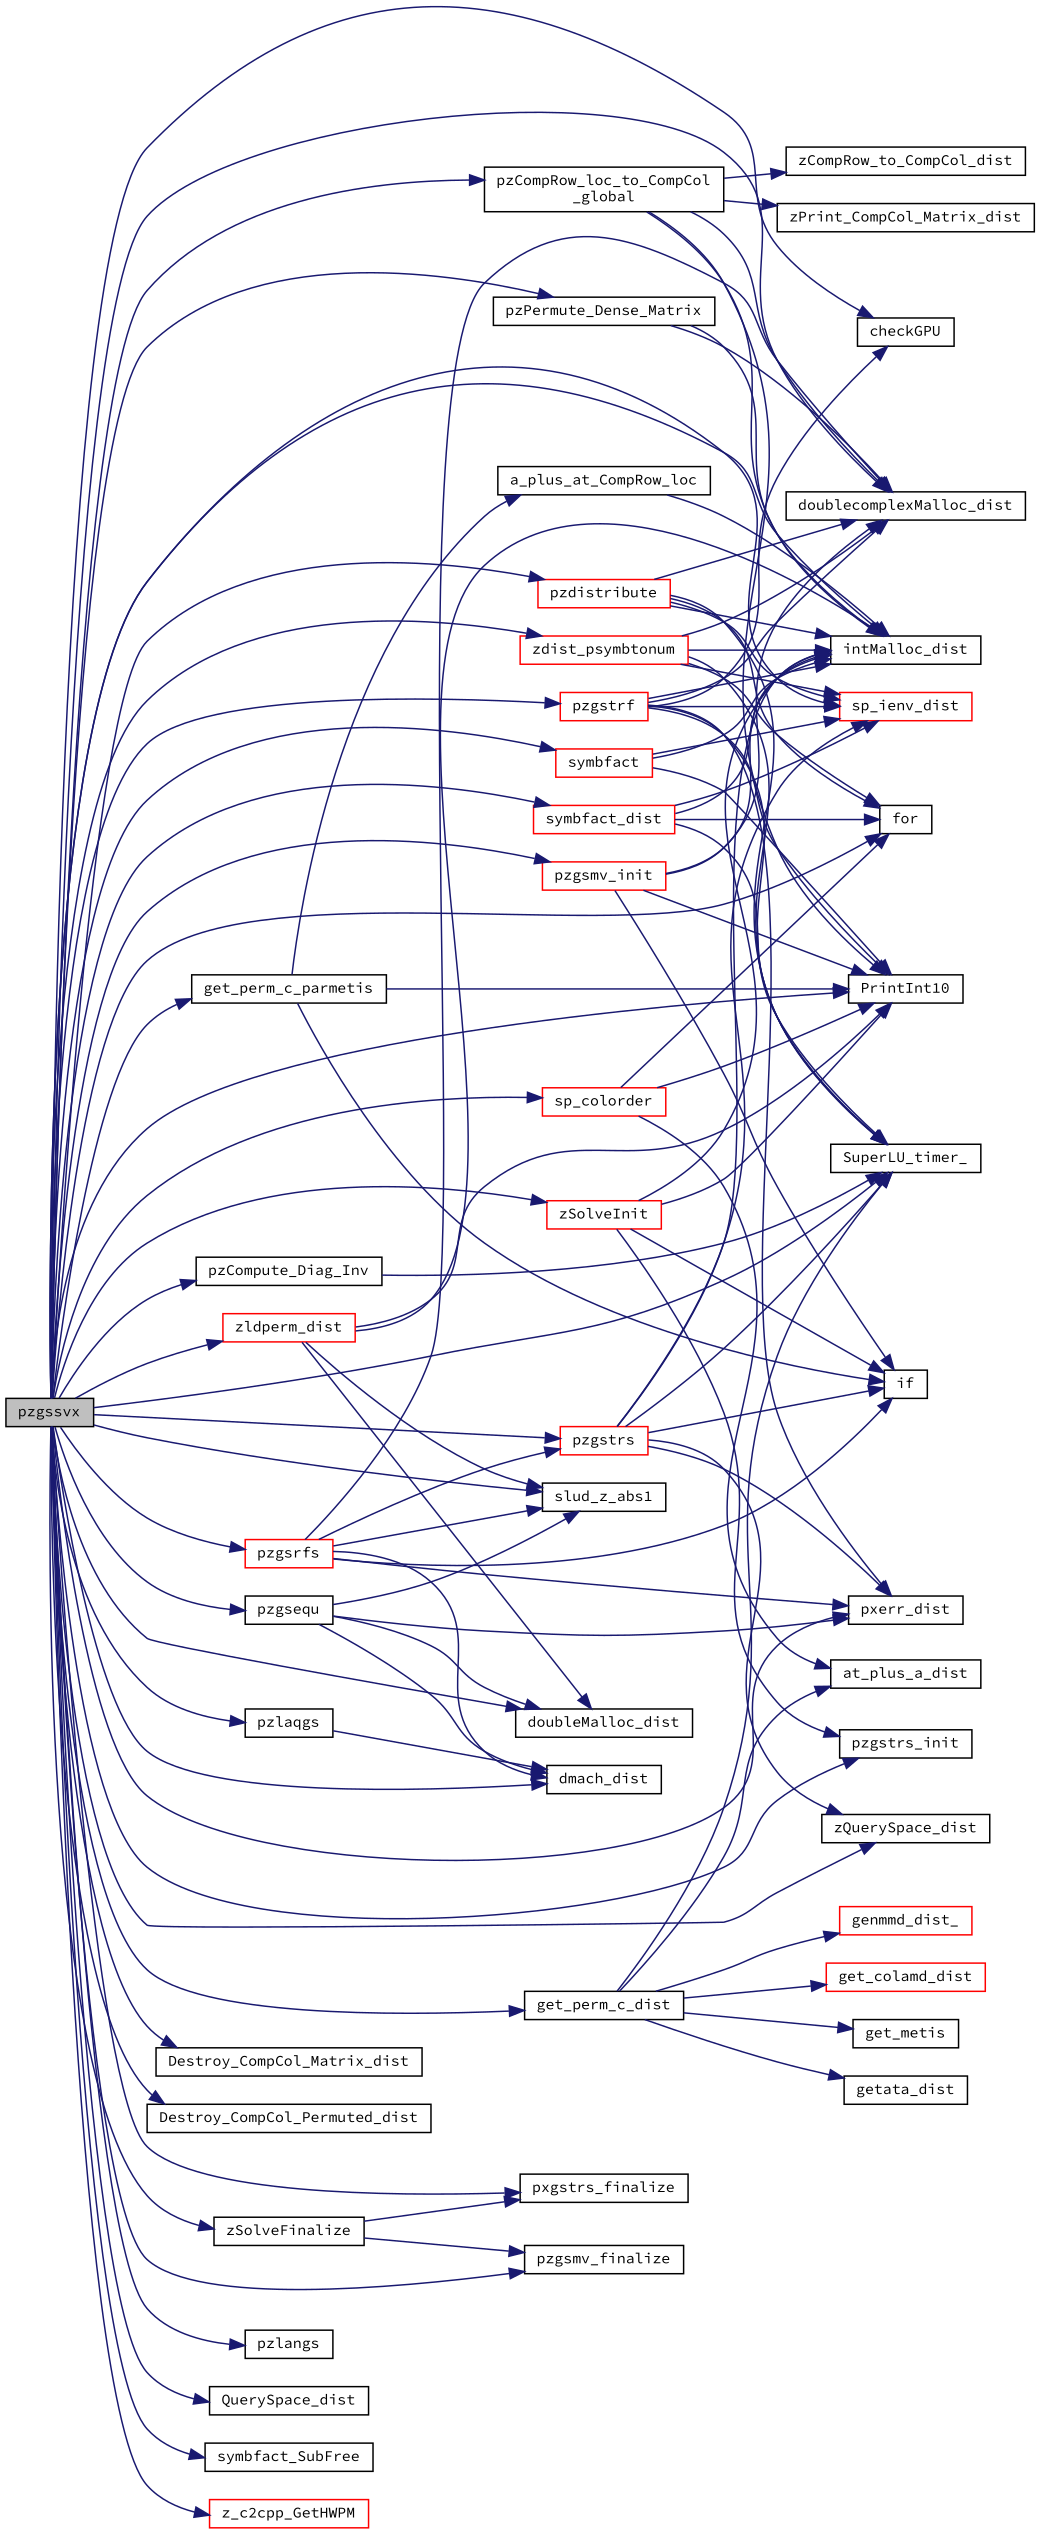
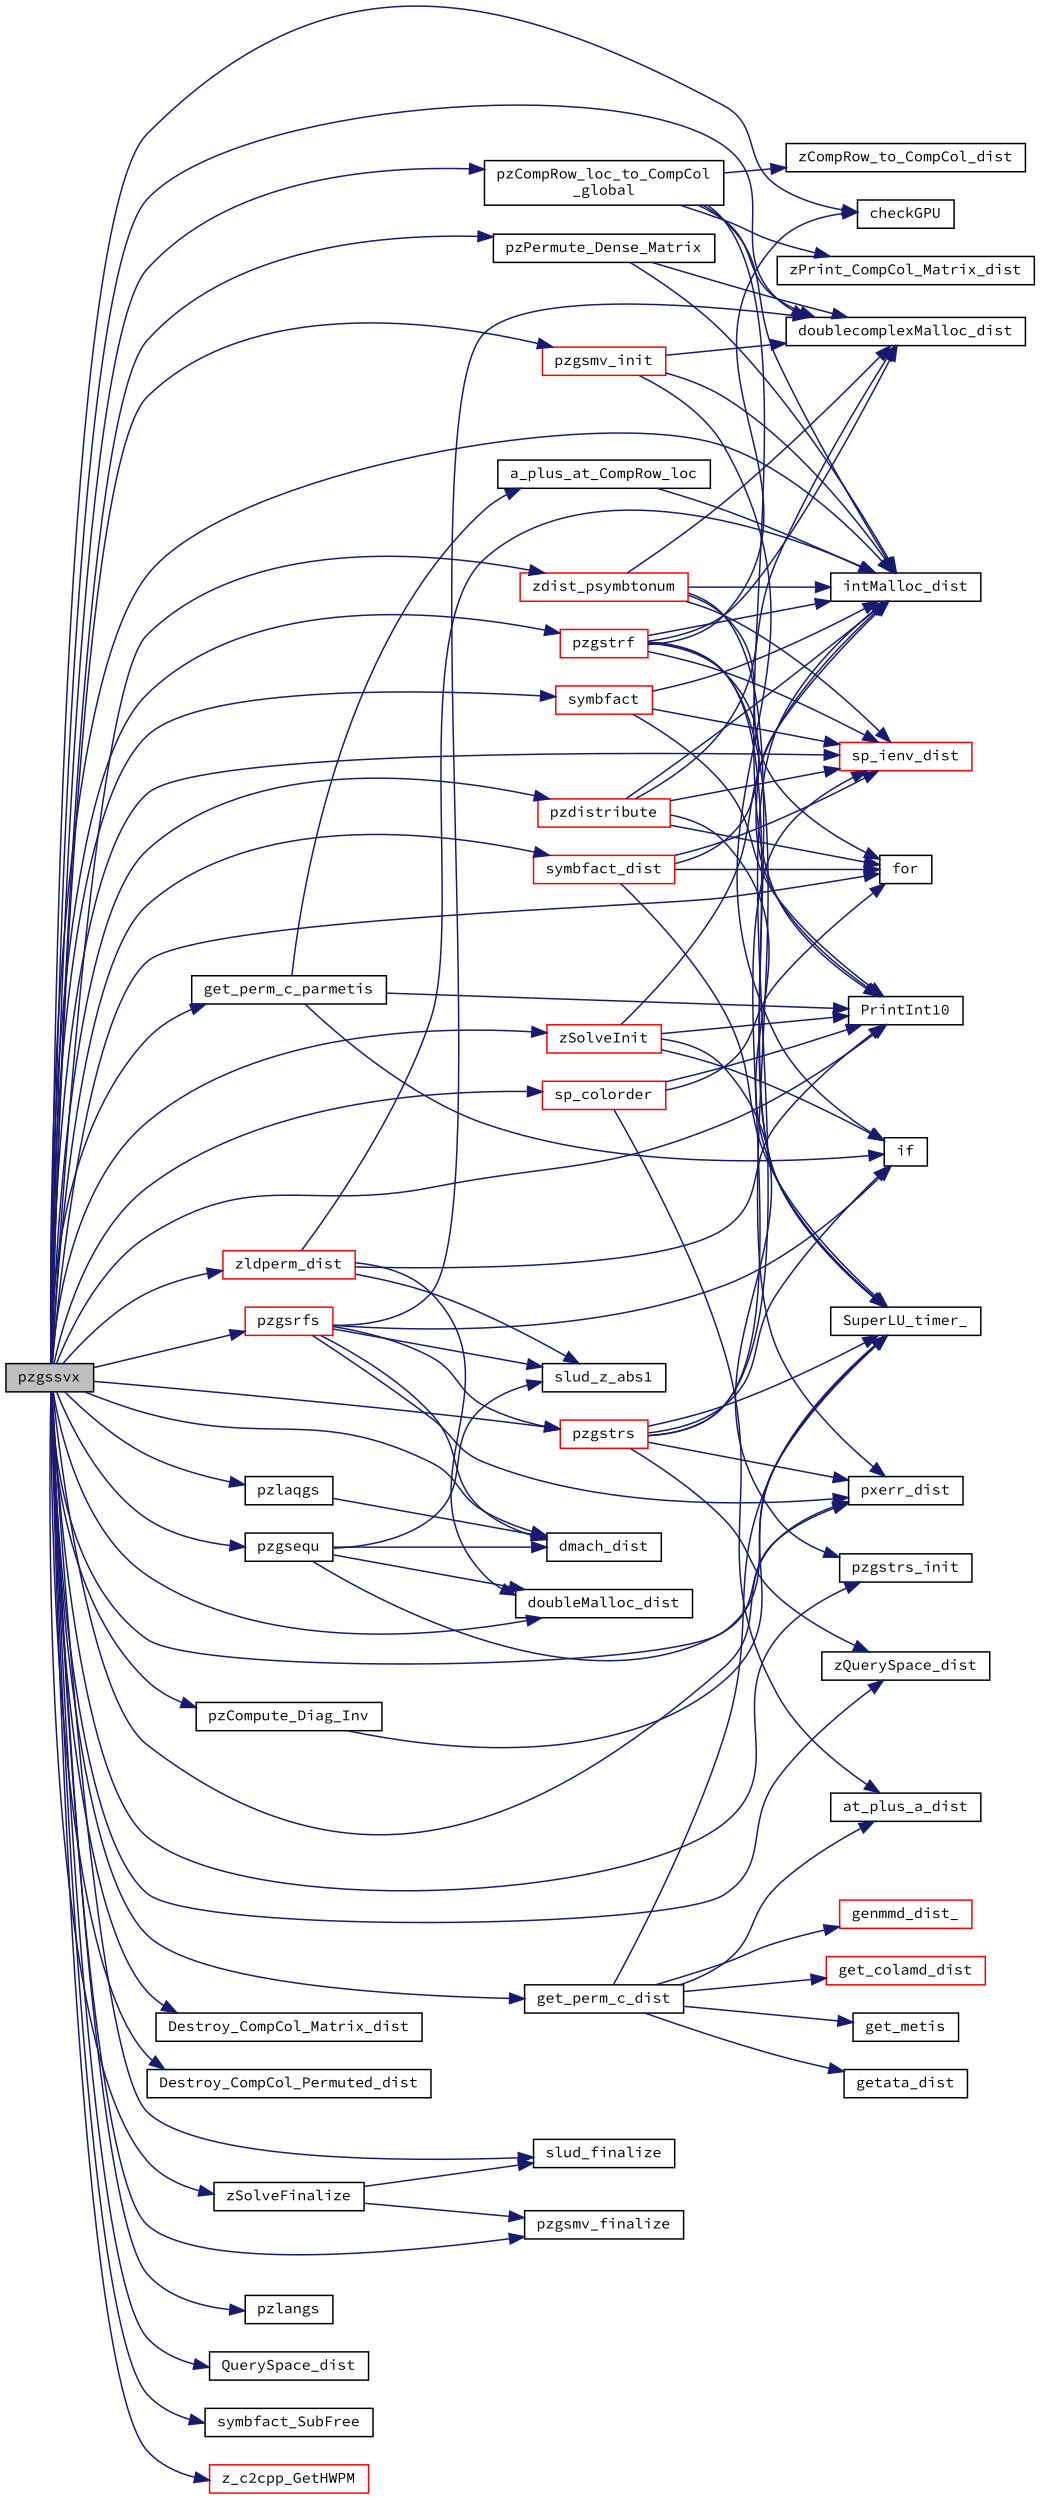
edge "pzgsmv_init" -> "PrintInt10": removed
edge "pzgssvx" -> "slud_z_abs1": removed
node "pxgstrs_finalize": label "pxgstrs_finalize" -> "slud_finalize"
